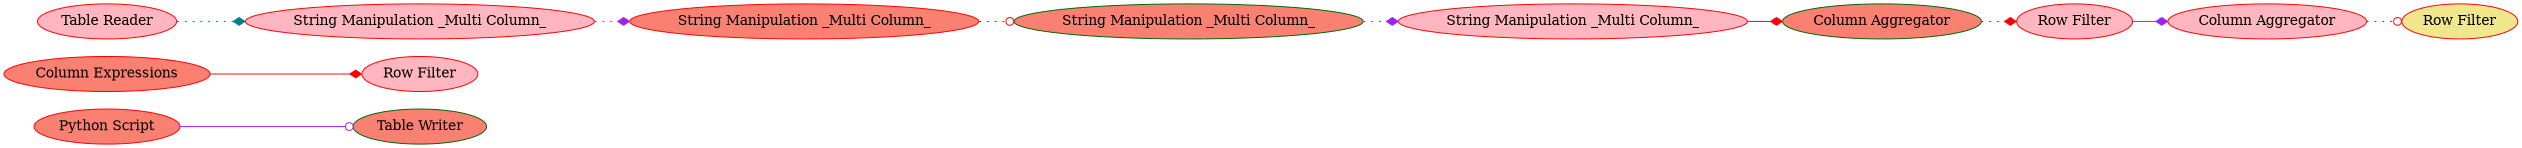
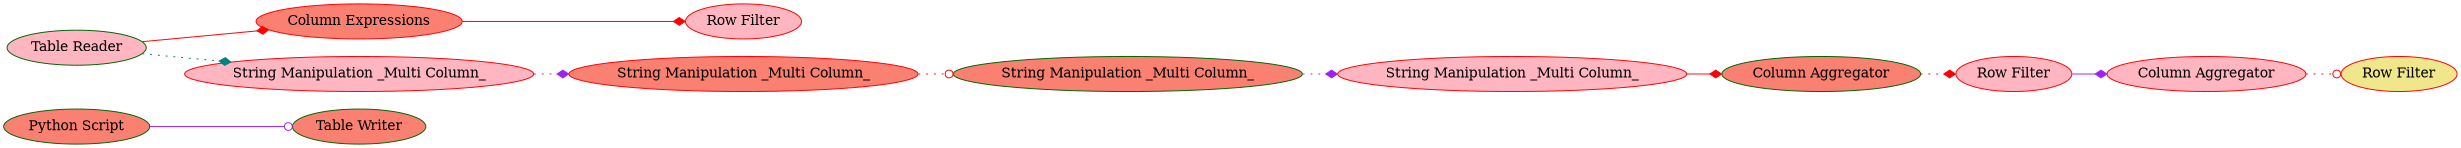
node "Table Reader": color red -> darkgreen
edge "Table Reader" -> "Column Expressions": added
node "Python Script": color red -> darkgreen
